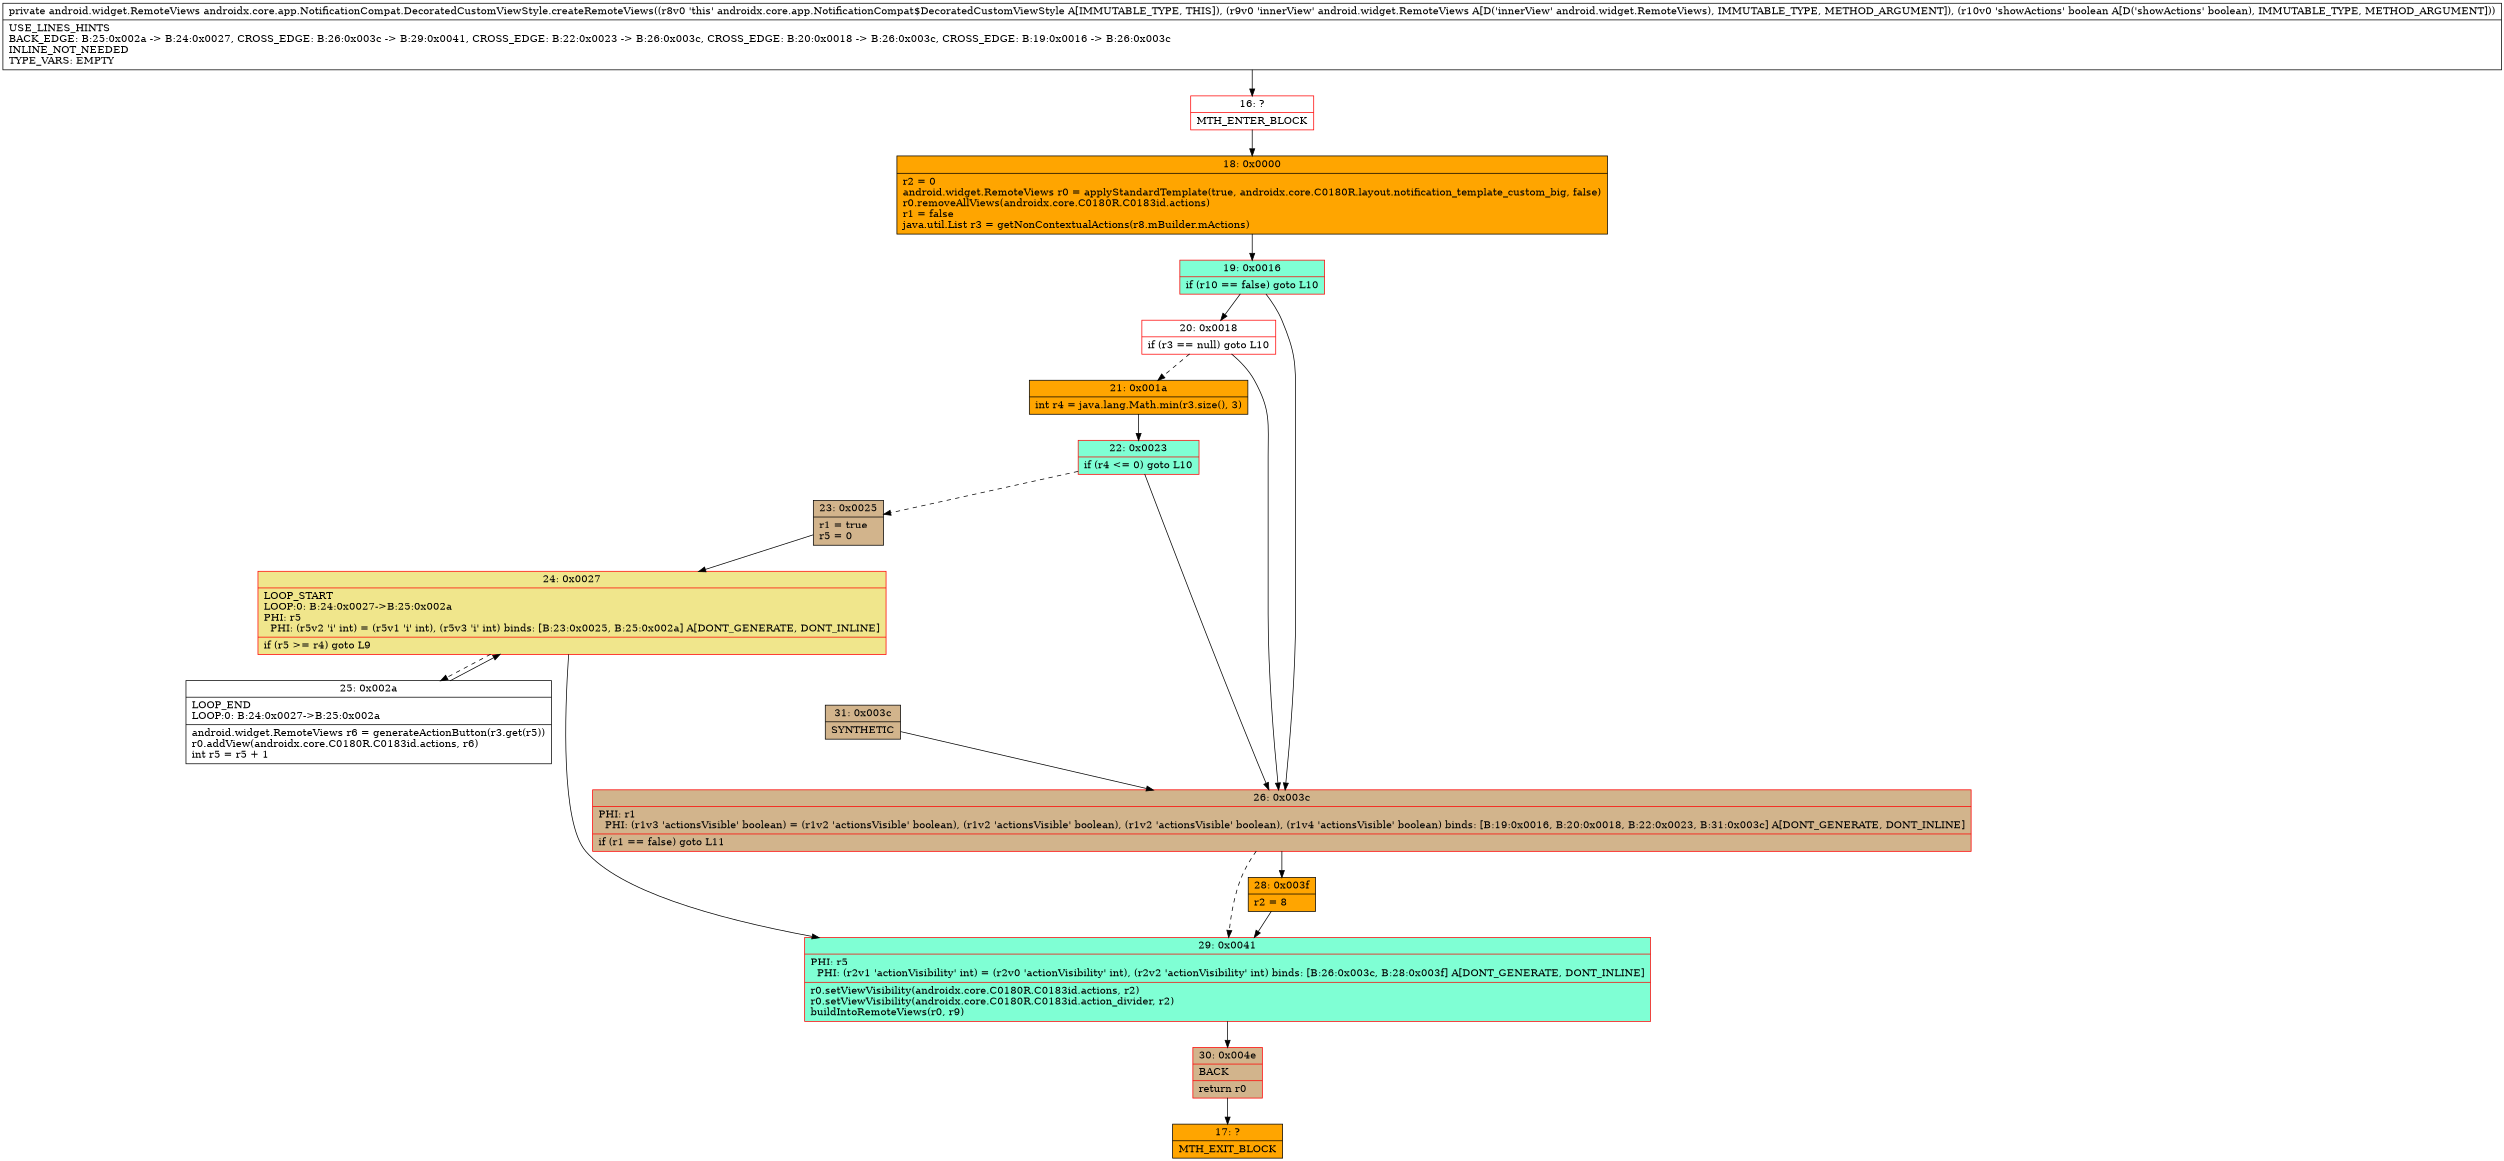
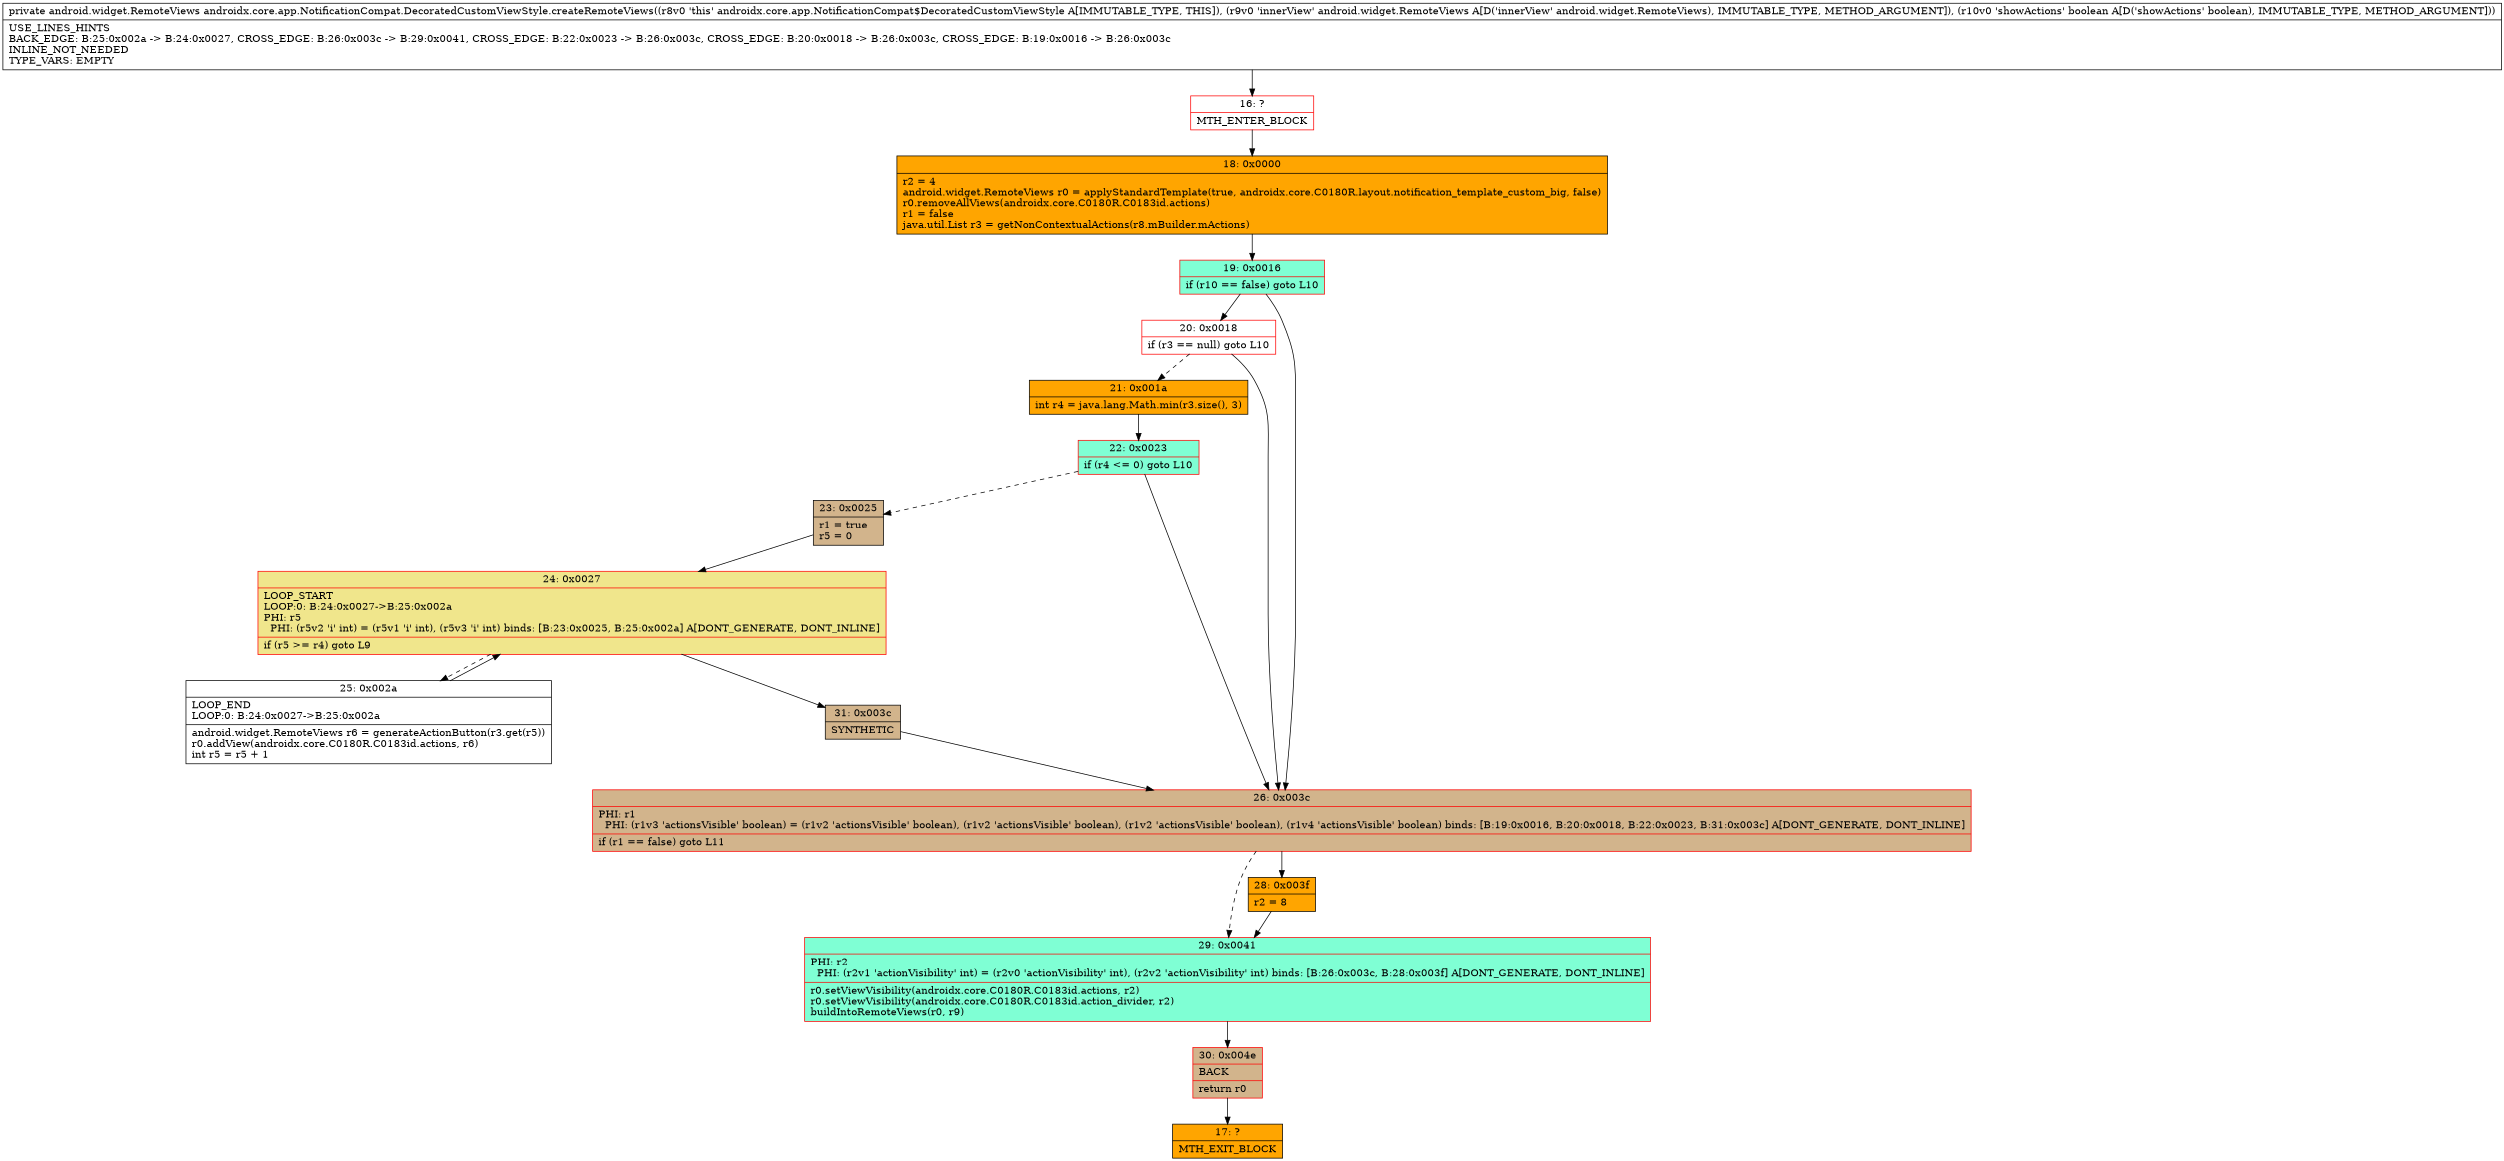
node "18: 0x0000": text "r2 = 0" -> "r2 = 4"
edge "24: 0x0027" -> "29: 0x0041": now "24: 0x0027" -> "31: 0x003c"
node "29: 0x0041": text "PHI: r5" -> "PHI: r2"
